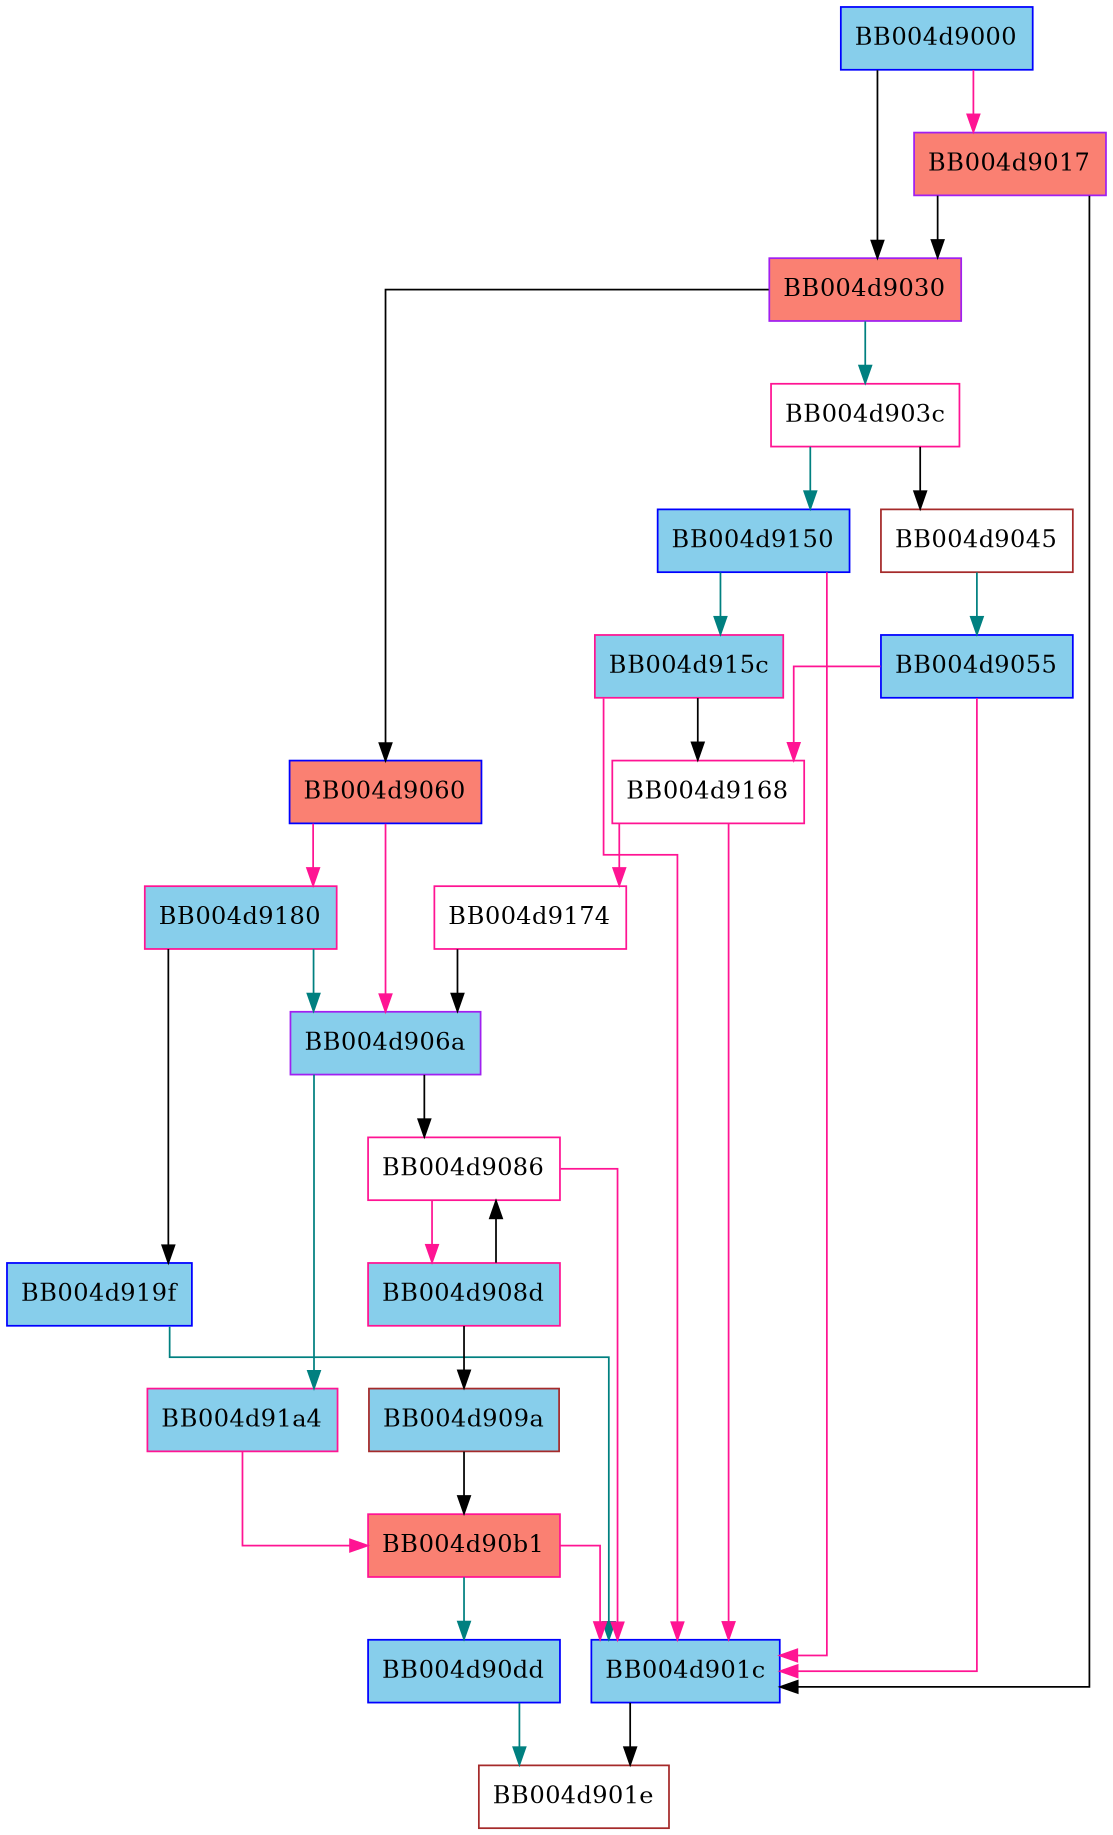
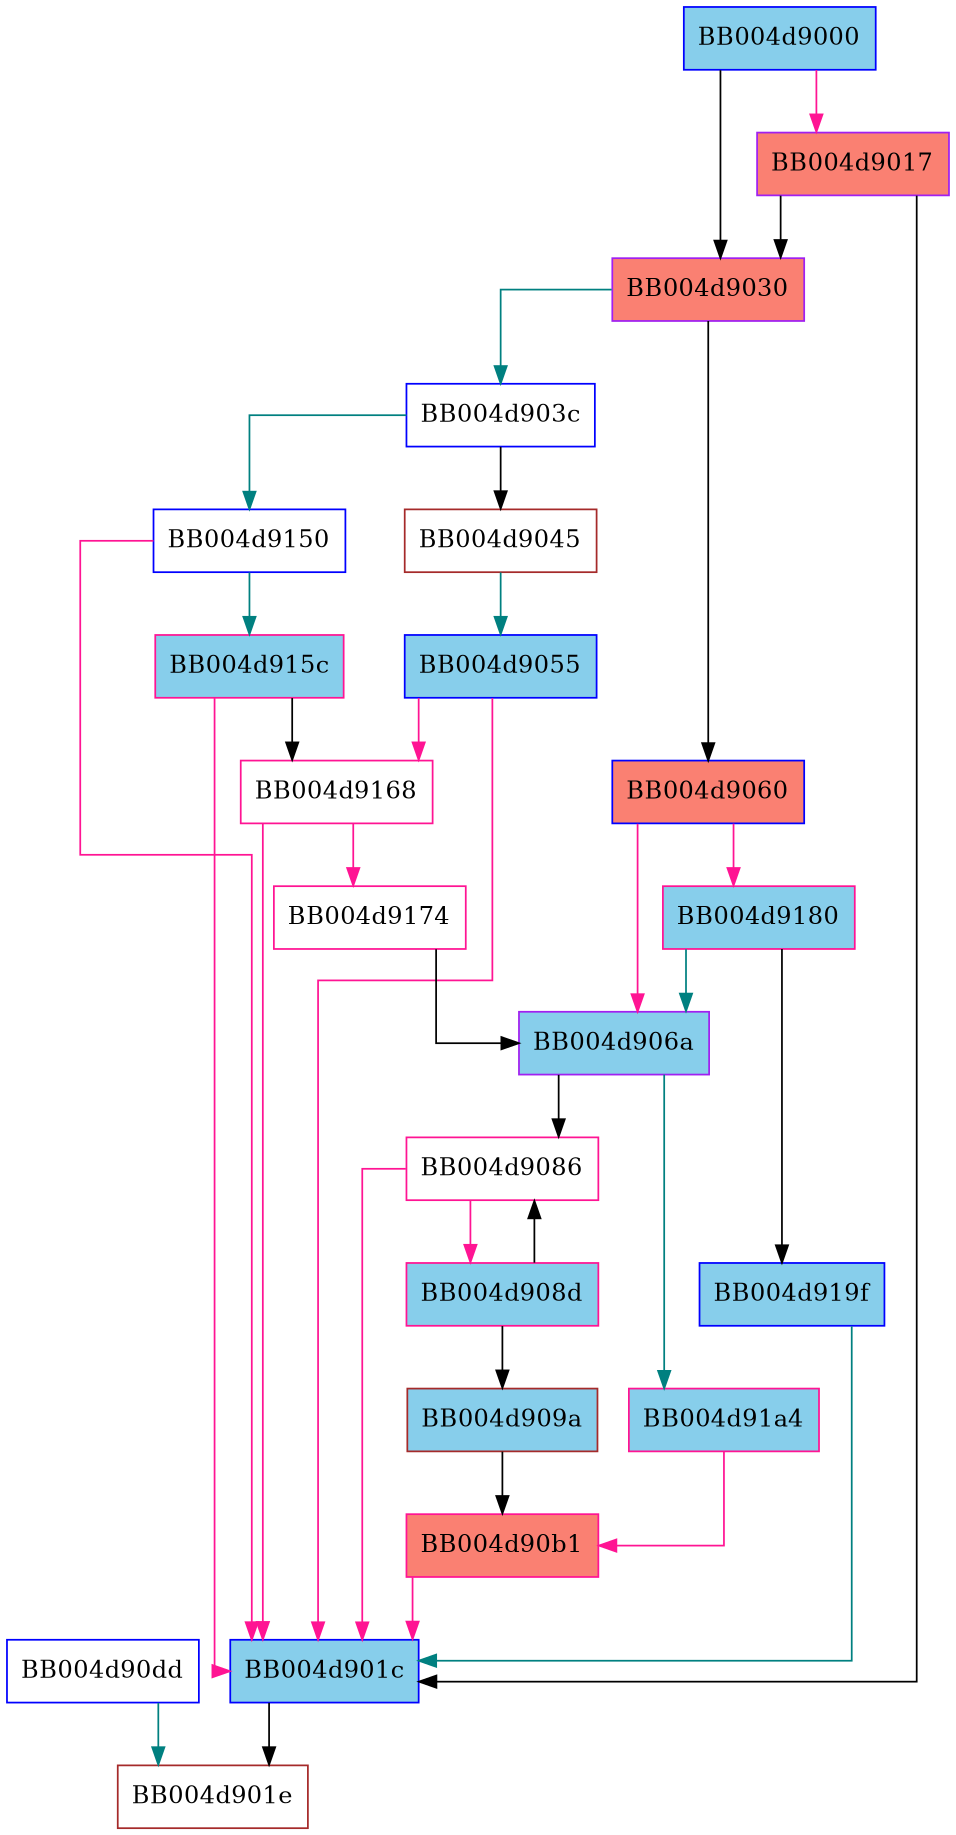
node "BB004d903c": color deeppink -> blue
node "BB004d9150": fillcolor skyblue -> white
edge "BB004d90b1" -> "BB004d90dd": removed
node "BB004d90dd": fillcolor skyblue -> white
